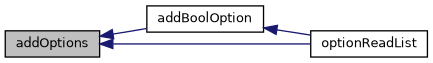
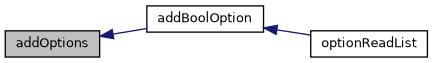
edge "optionReadList" -> "addOptions": removed
